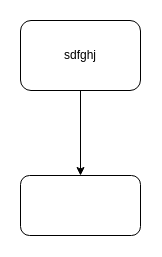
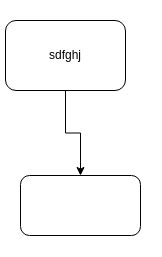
node "sdfghj": moved (81, 56) -> (66, 56)
